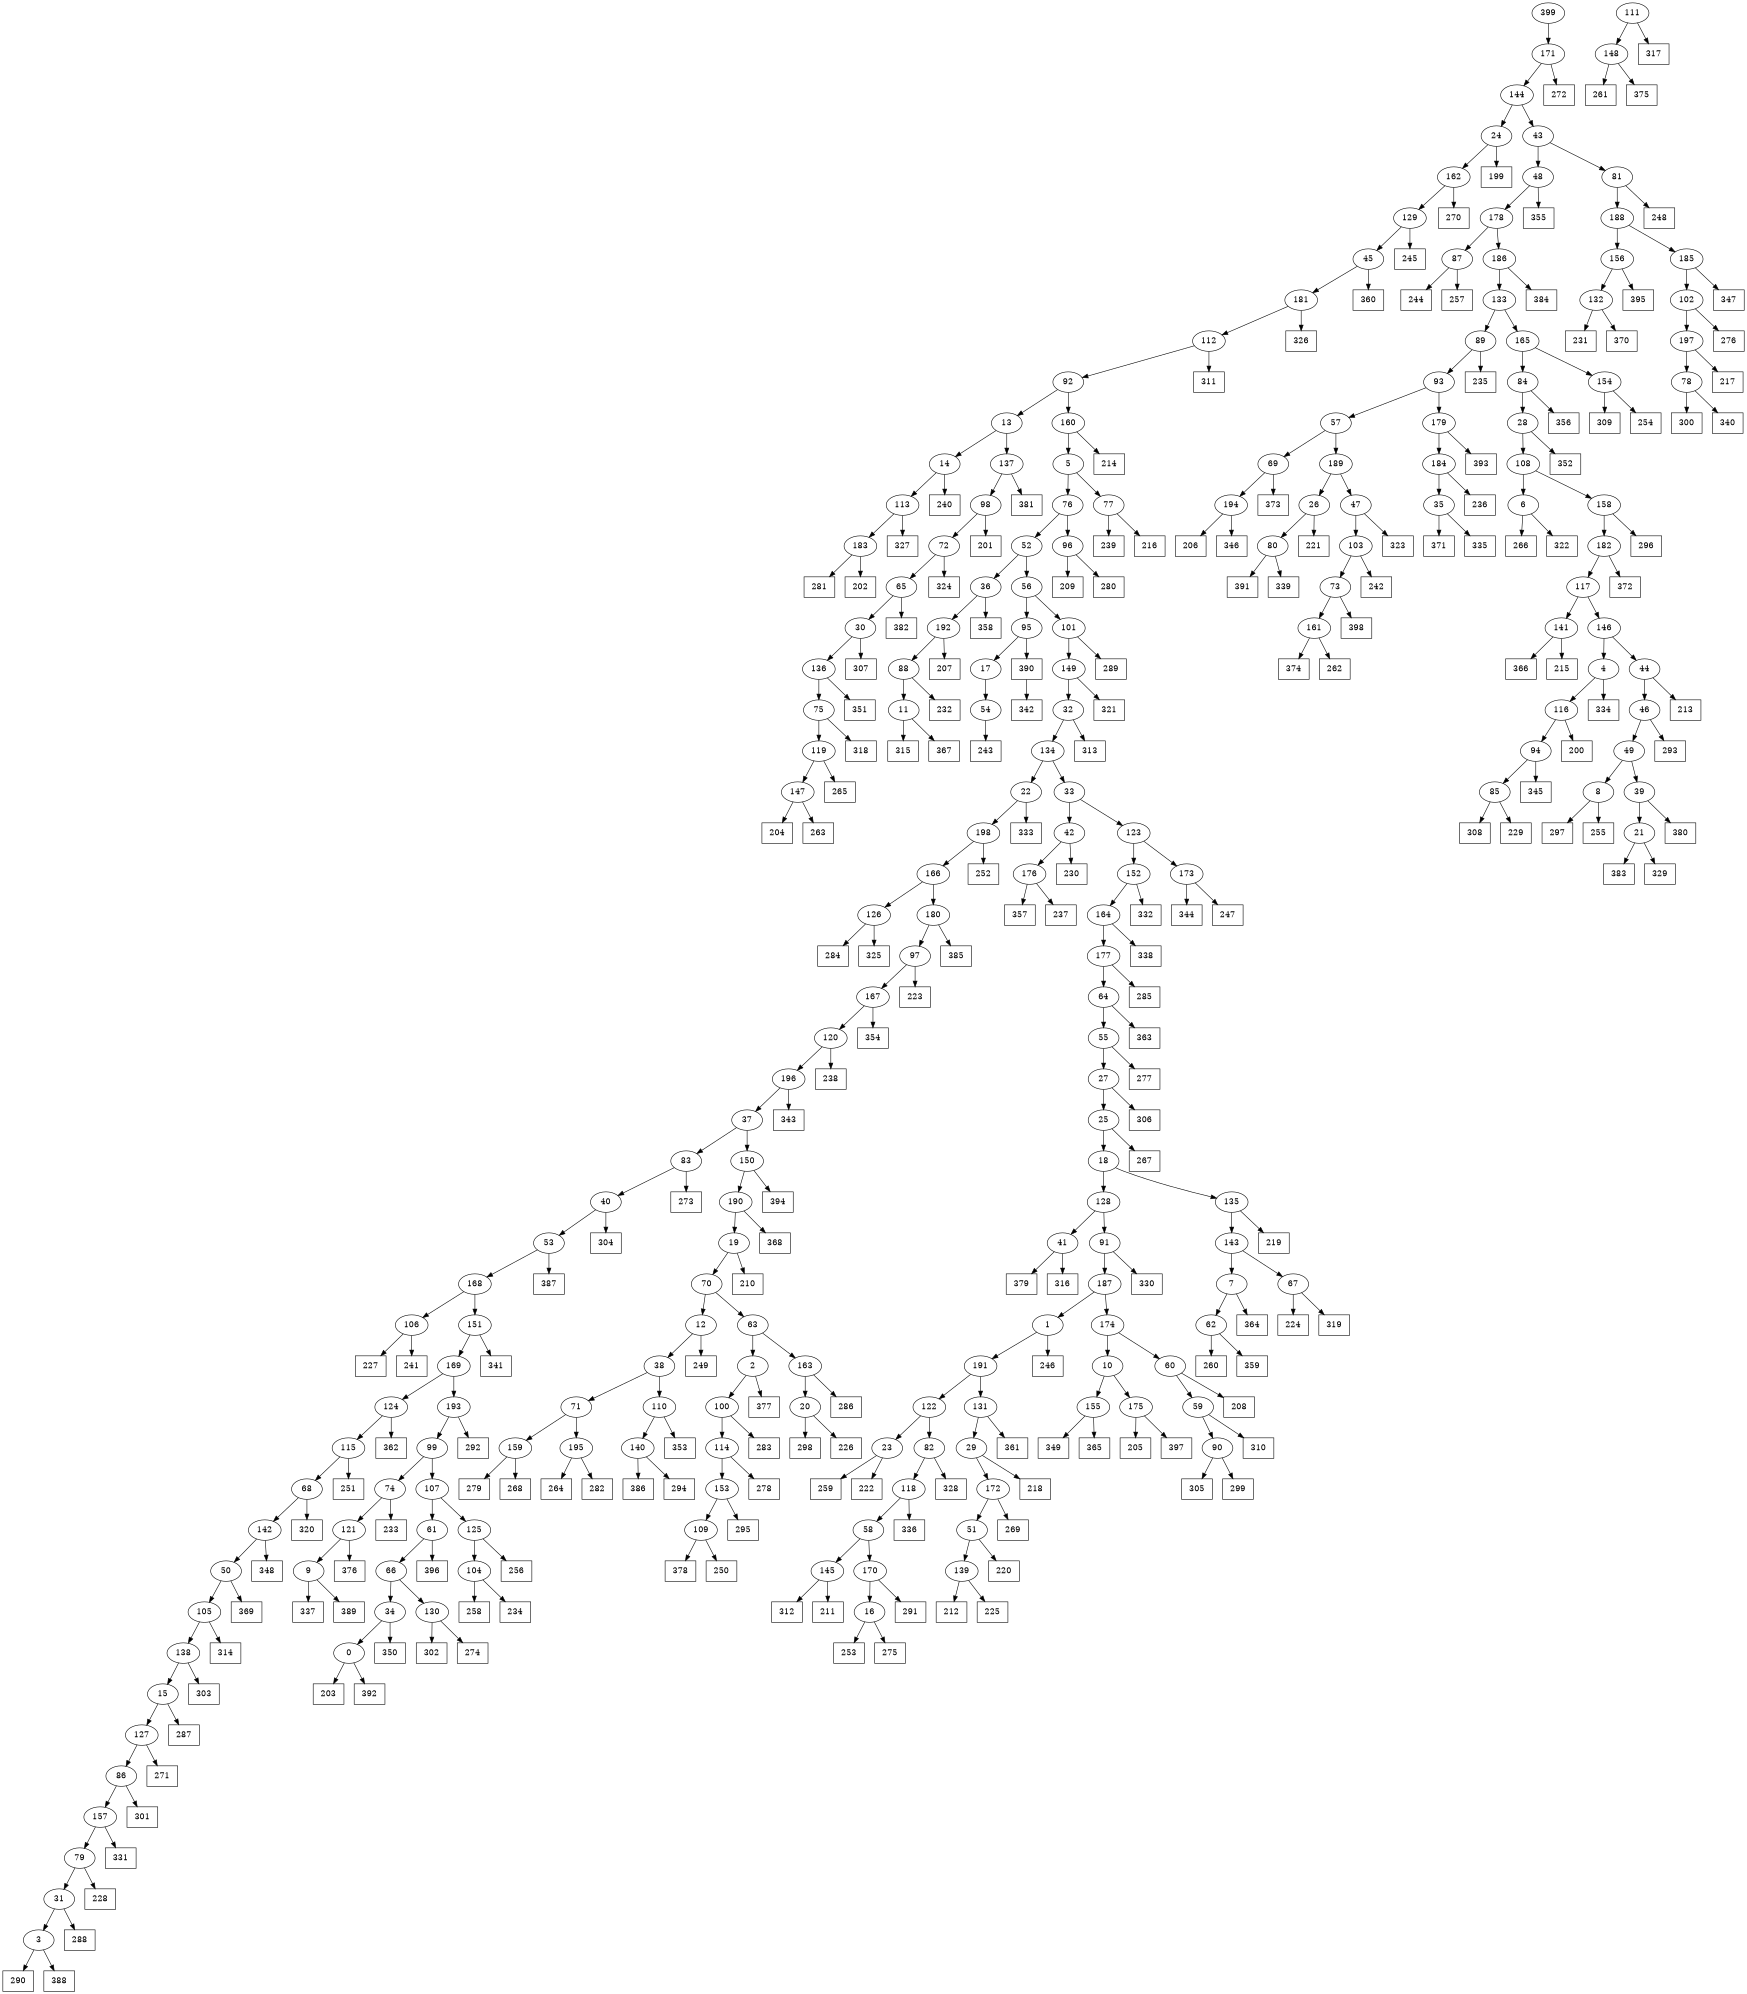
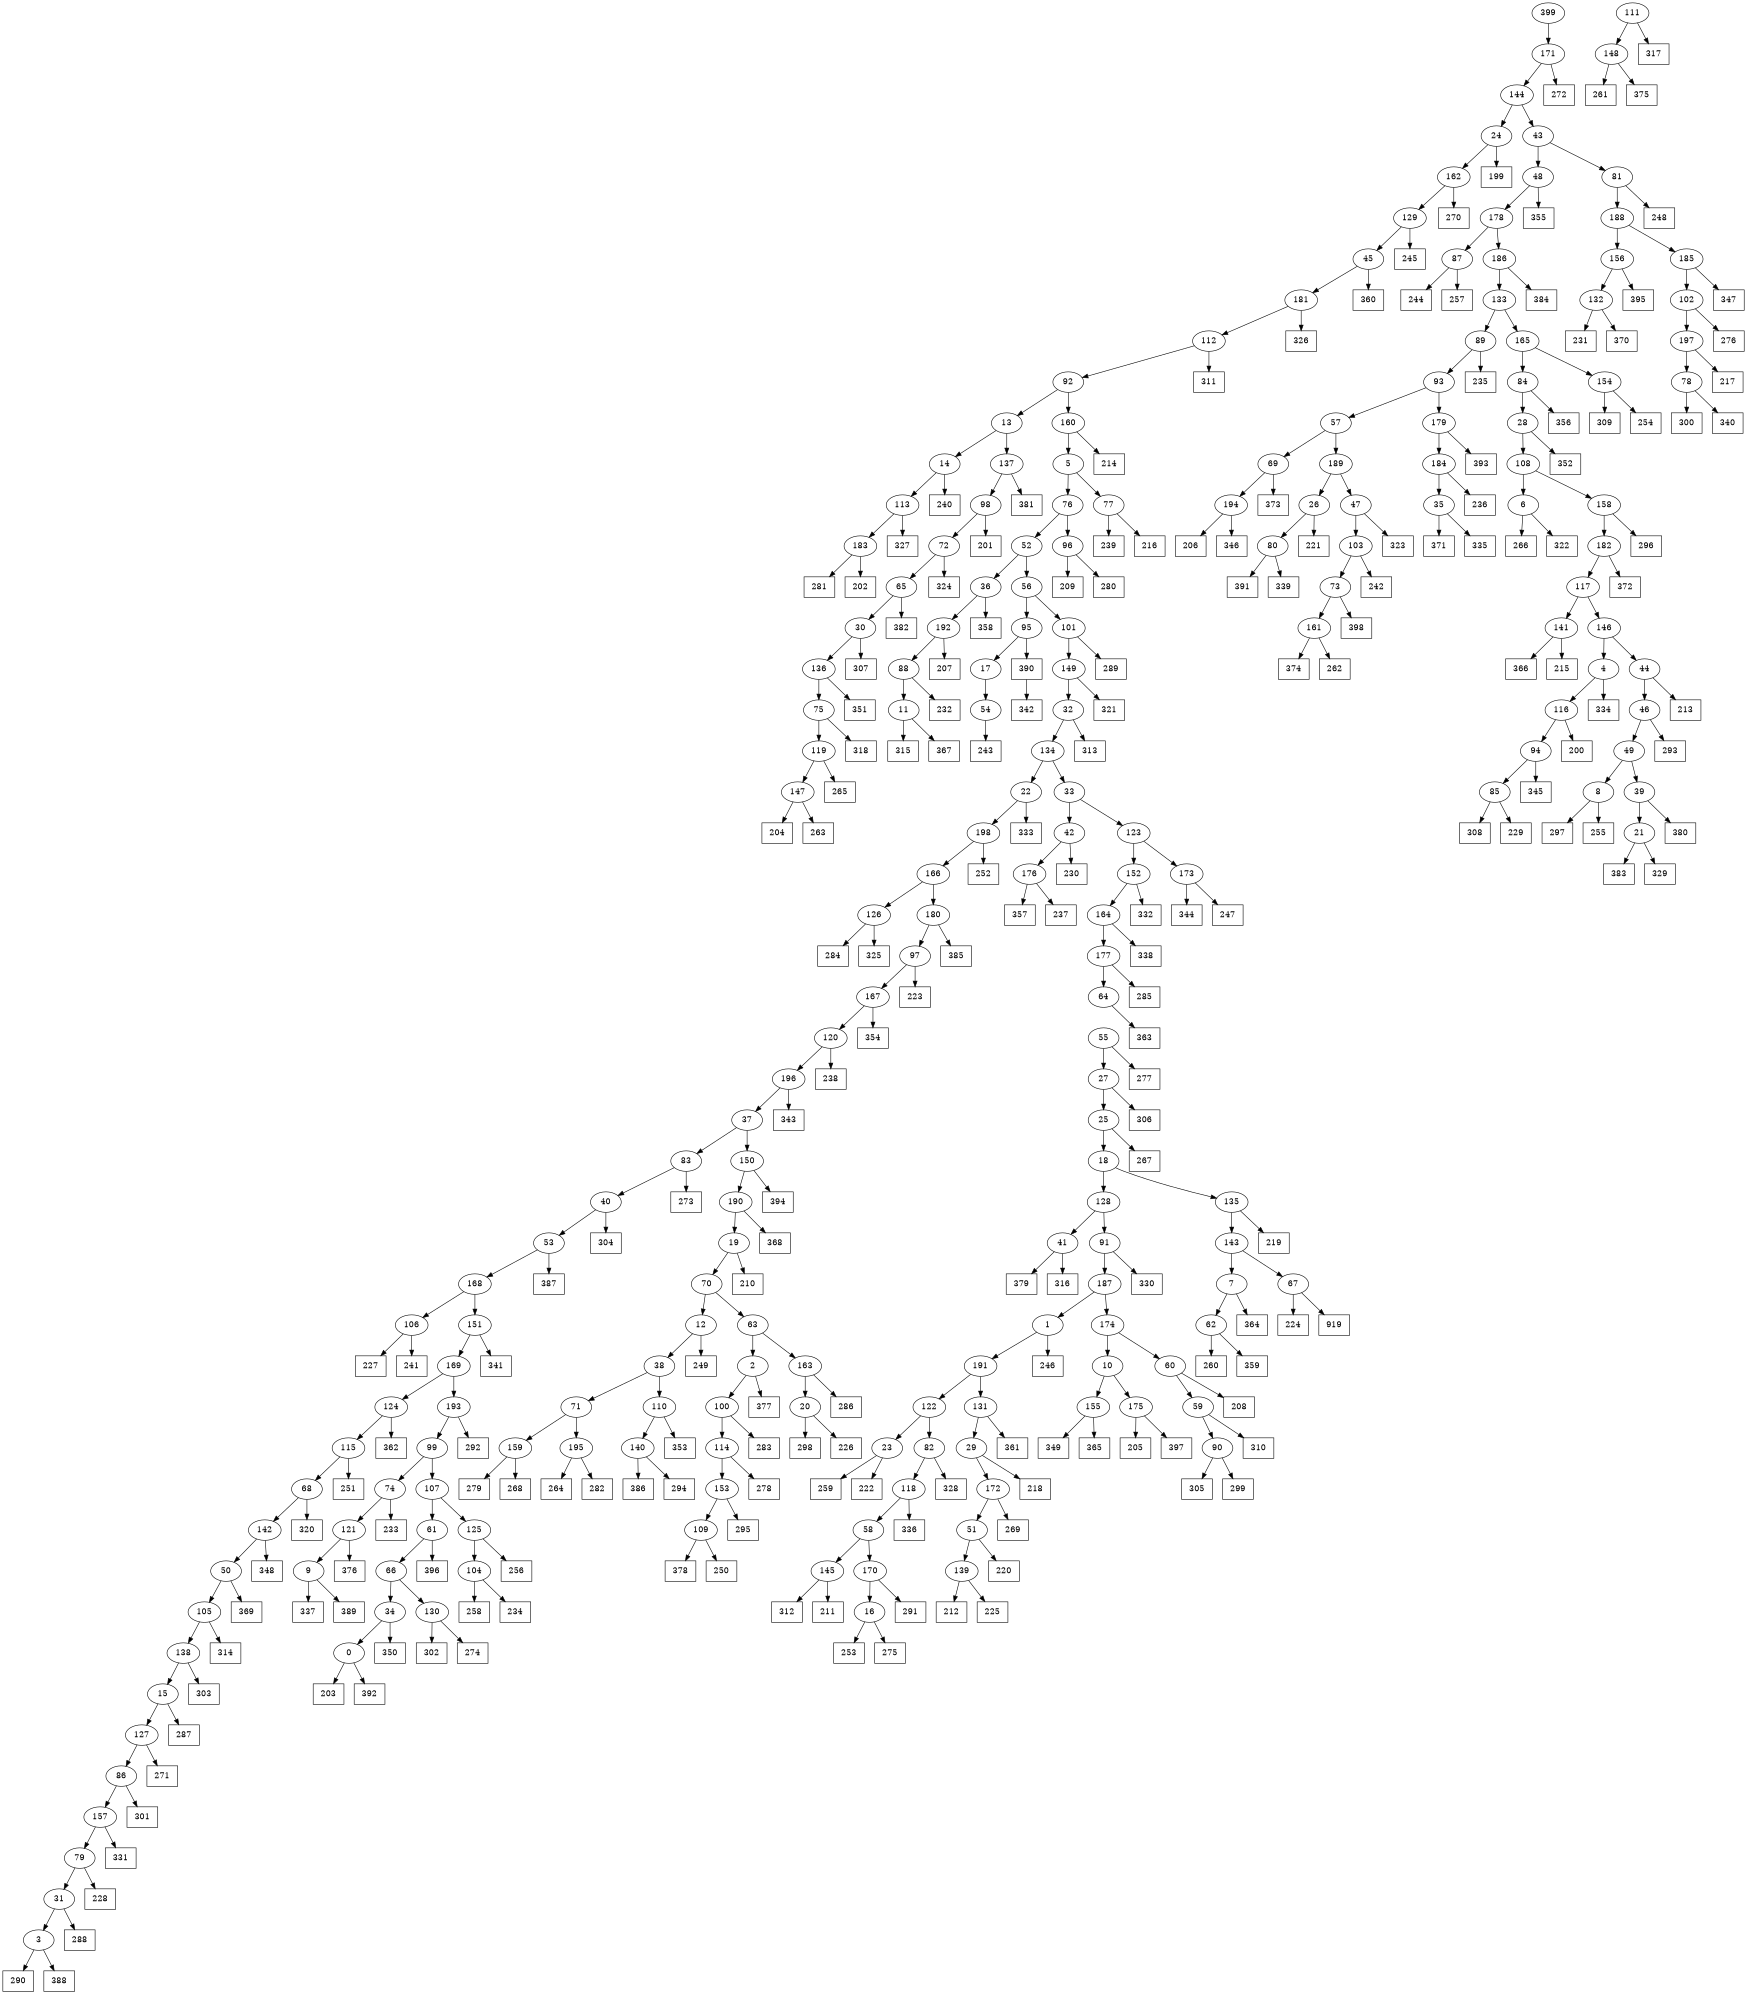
edge "64" -> "55": removed
node "319": label "319" -> "919"
